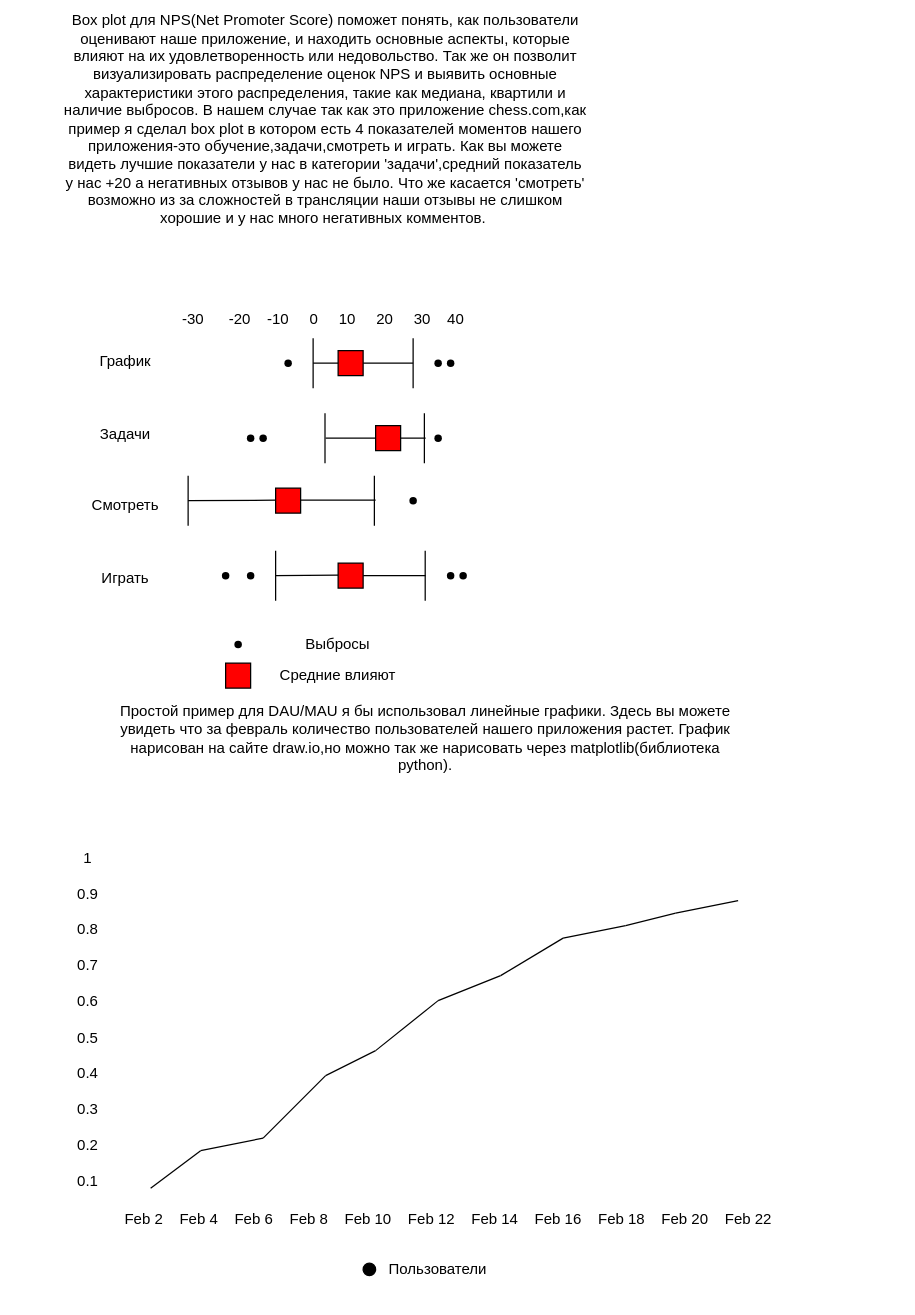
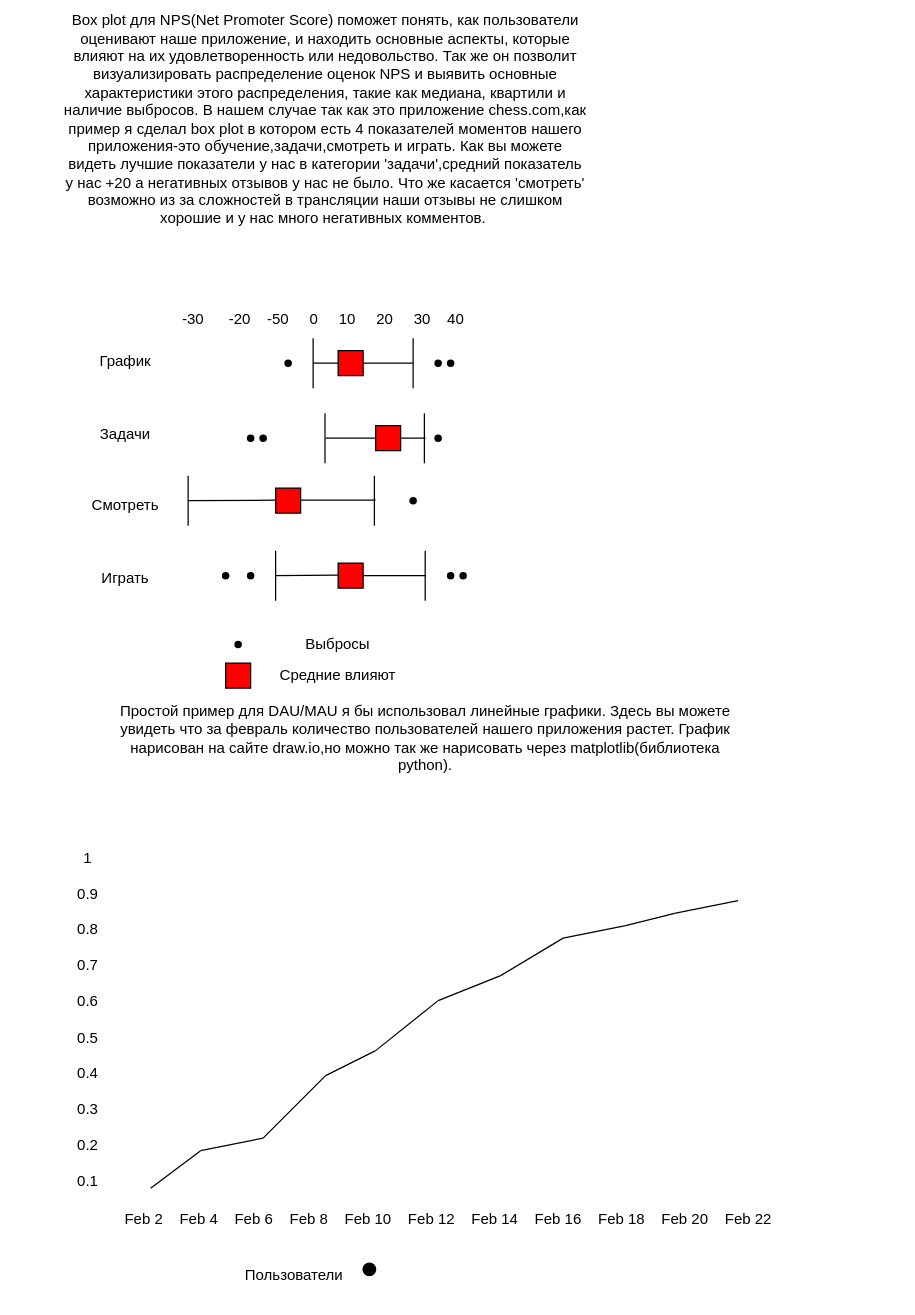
node "-30 -20 -10 0 10 20 30 40": label "-30 -20 -10 0 10 20 30 40" -> "-30 -20 -50 0 10 20 30 40"
node "Пользователи": moved (438, 1269) -> (294, 1276)
